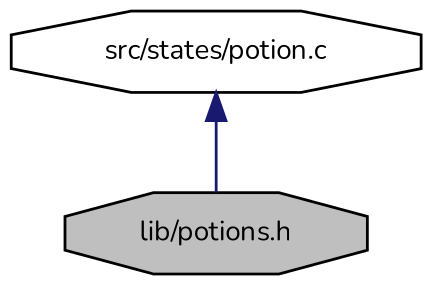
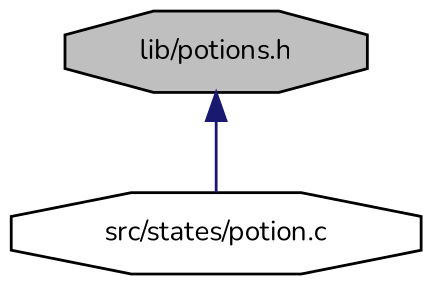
edge "lib/potions.h" -> "src/states/potion.c": reversed
